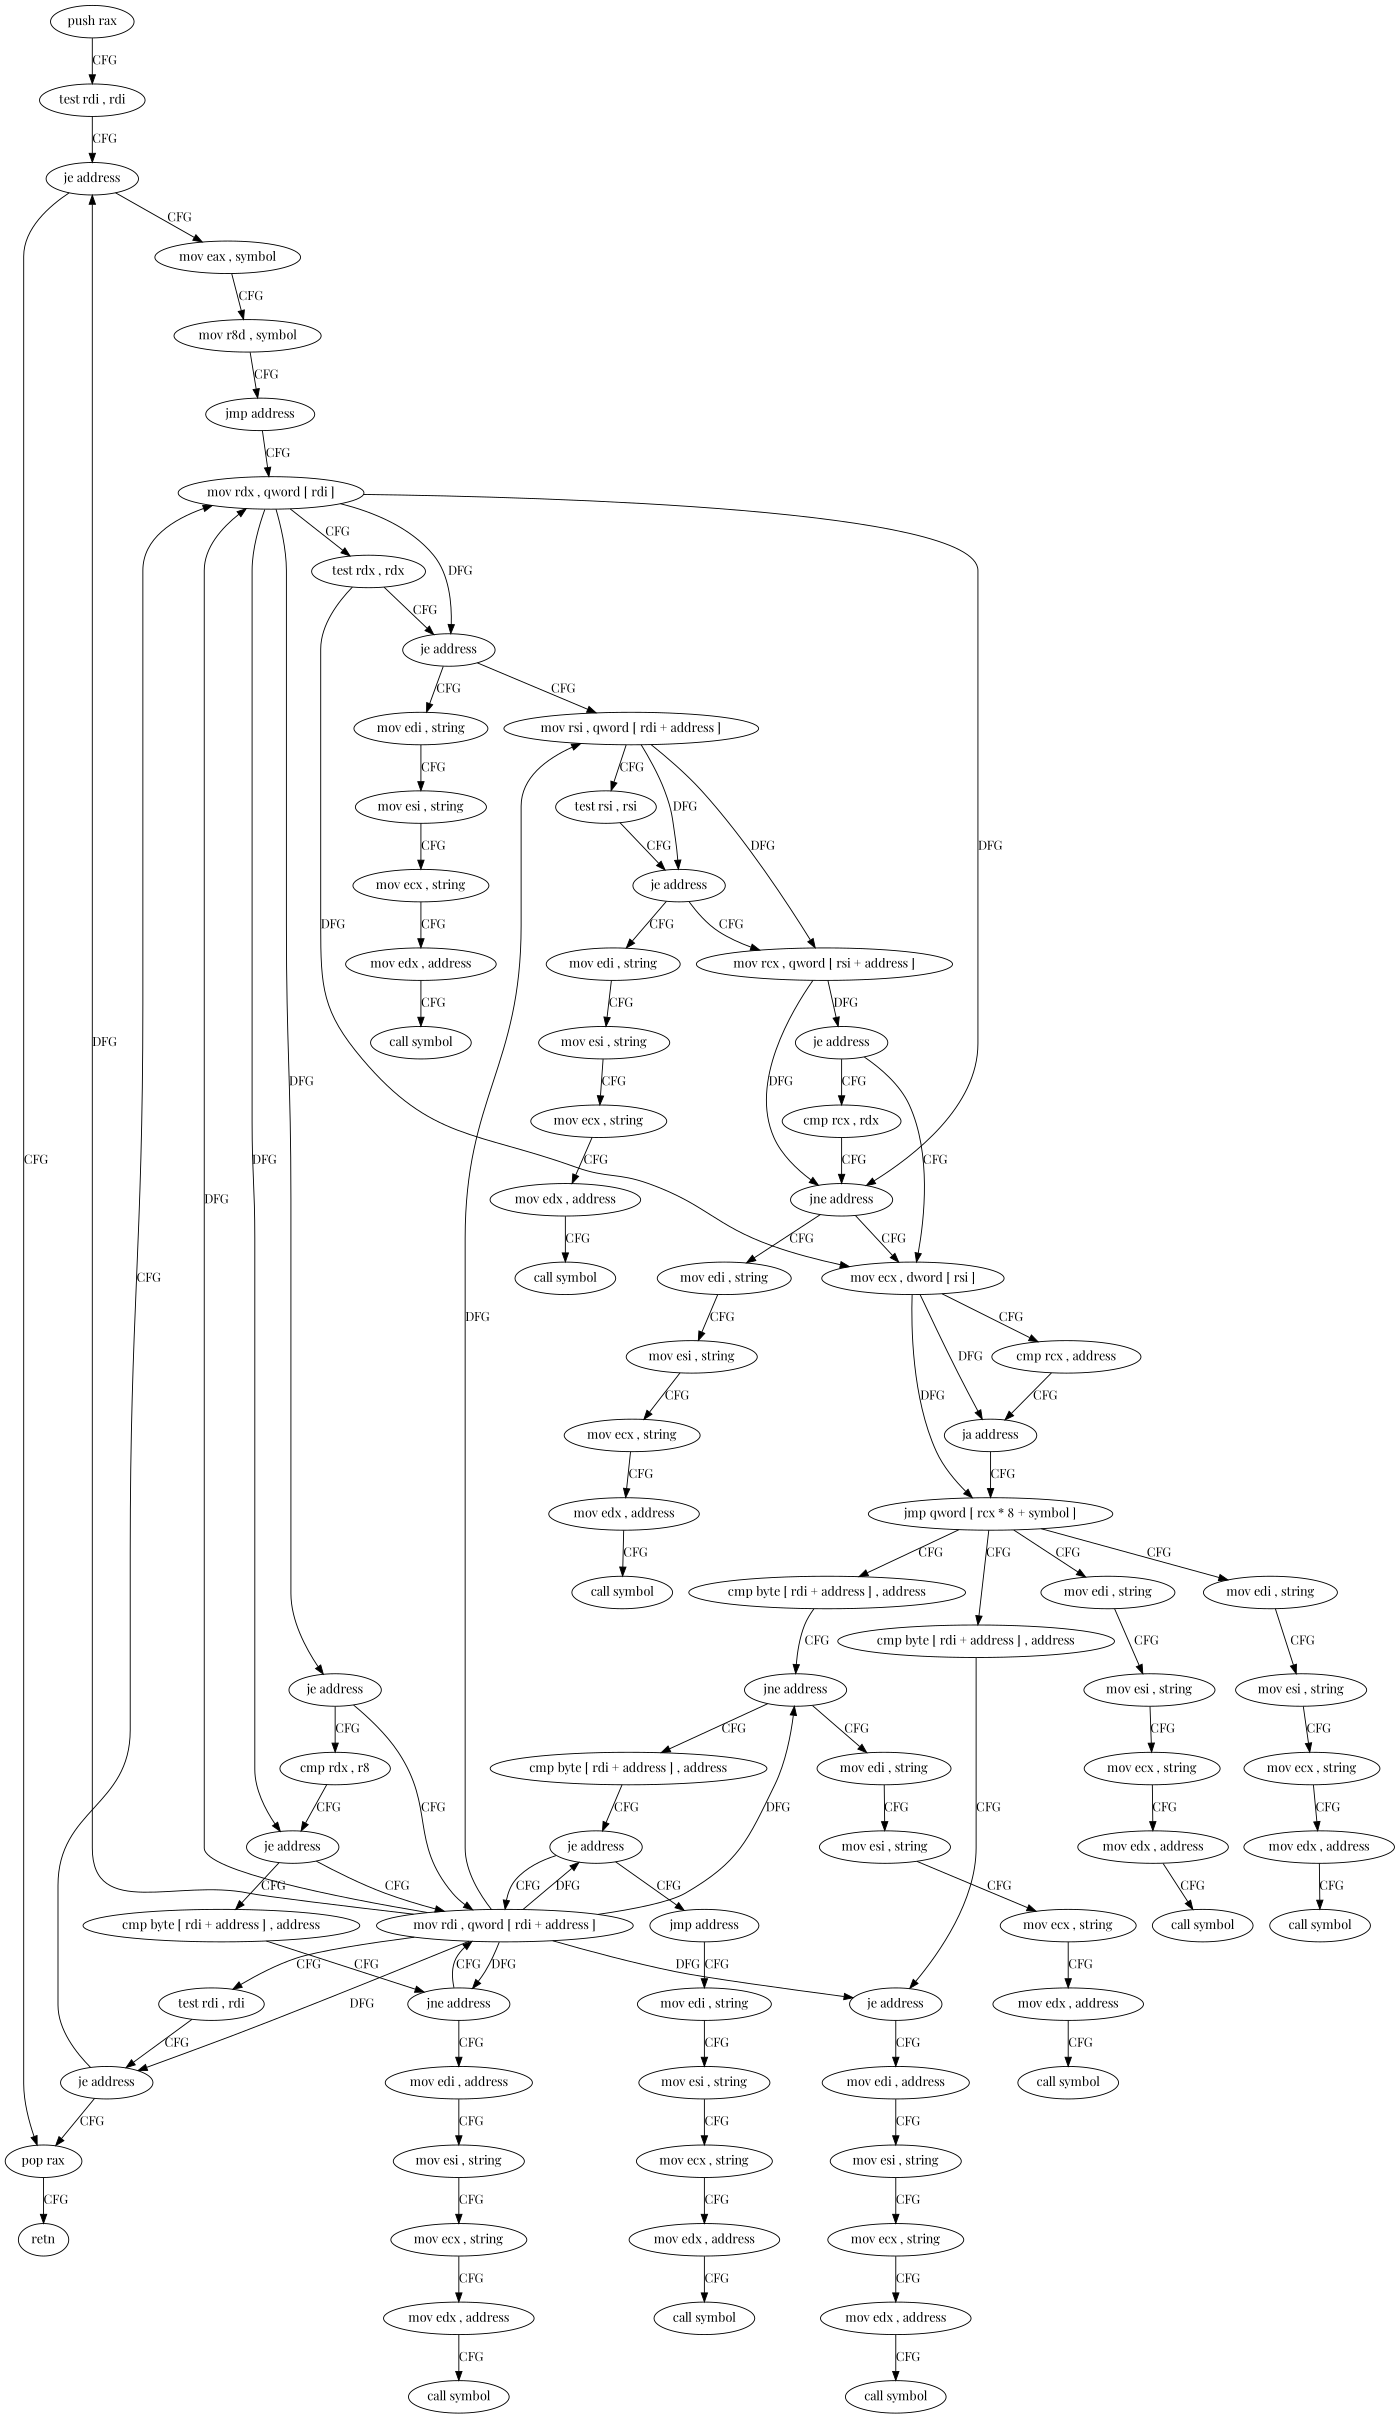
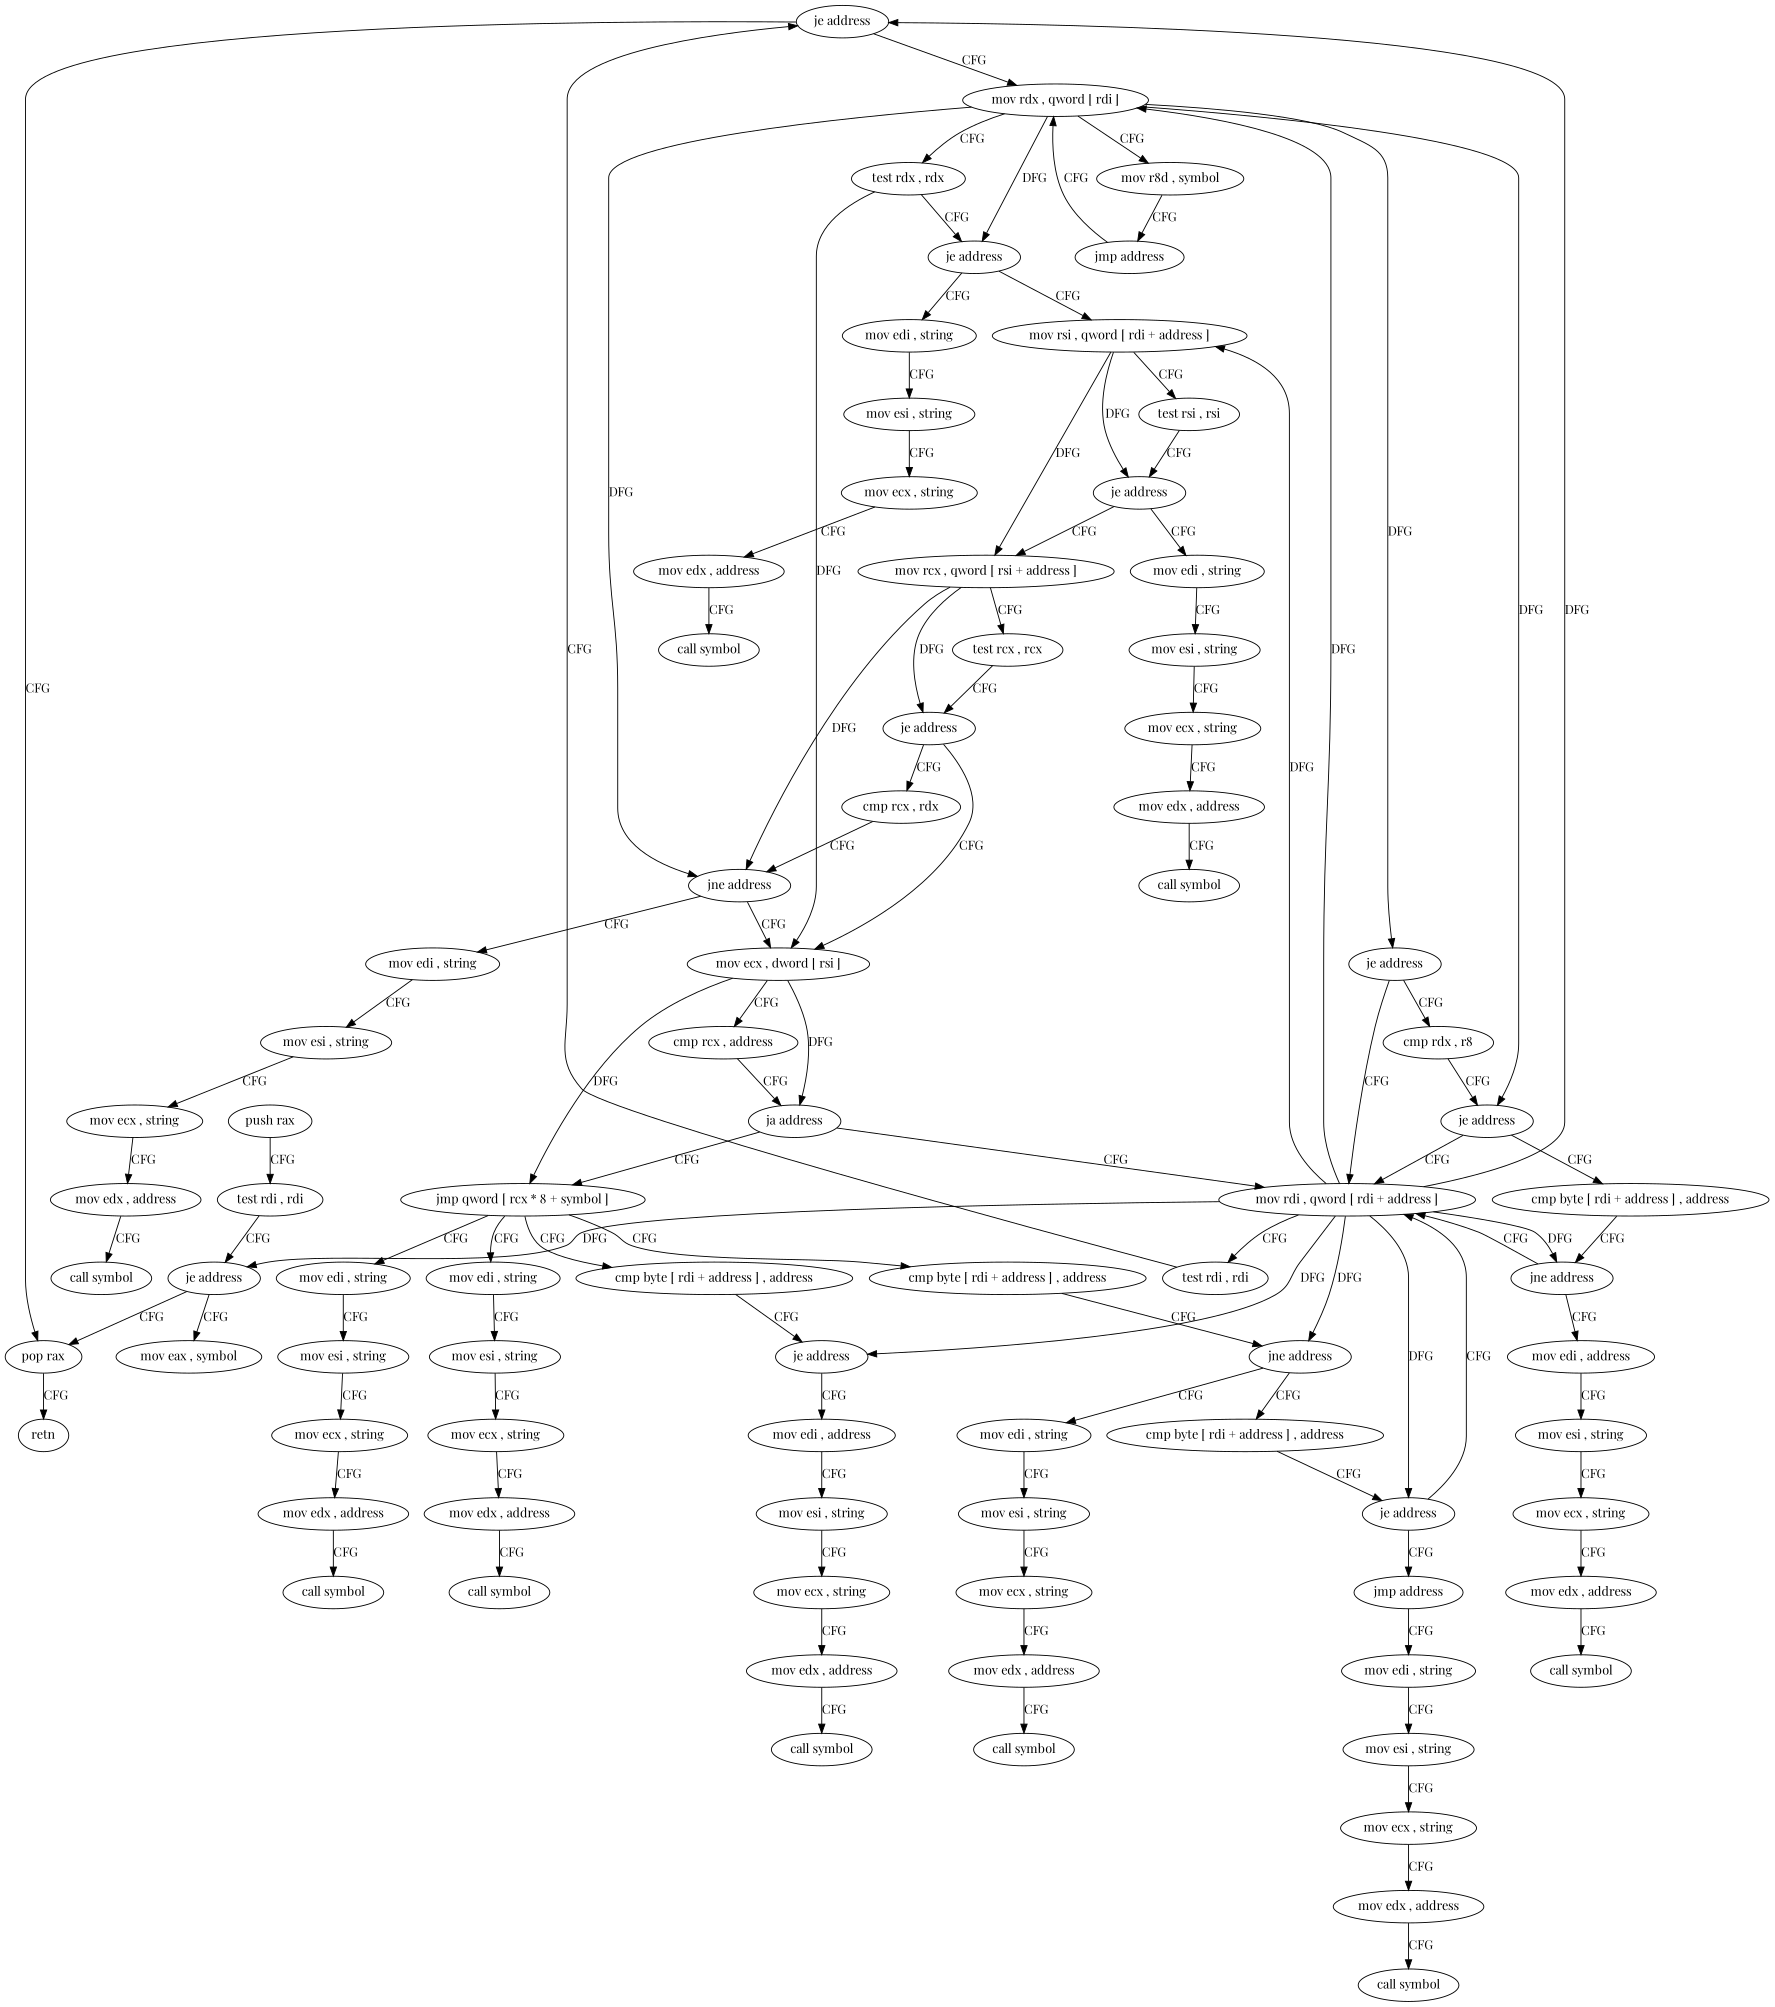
edge "mov eax , symbol" -> "mov r8d , symbol": now "mov rdx , qword [ rdi ]" -> "mov r8d , symbol"
node "test rcx , rcx": added
edge "ja address" -> "mov rdi , qword [ rdi + address ]": added, label "CFG"
